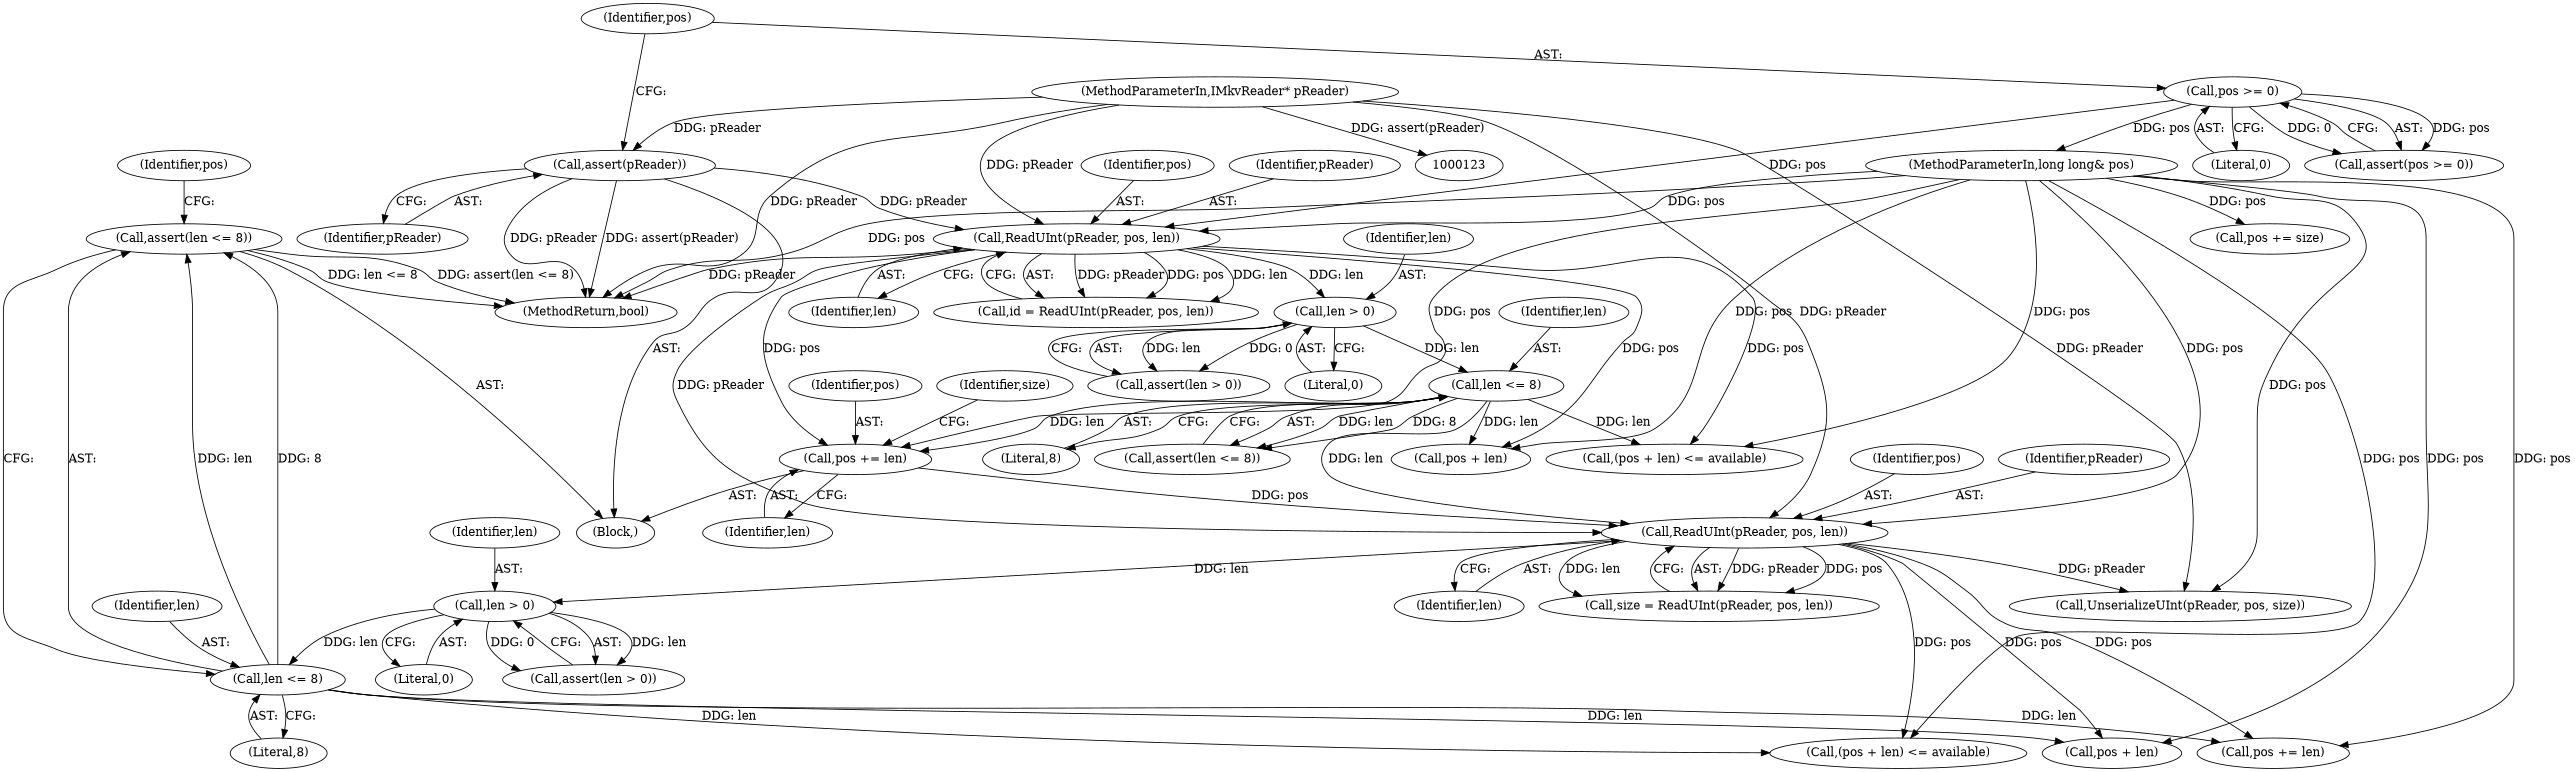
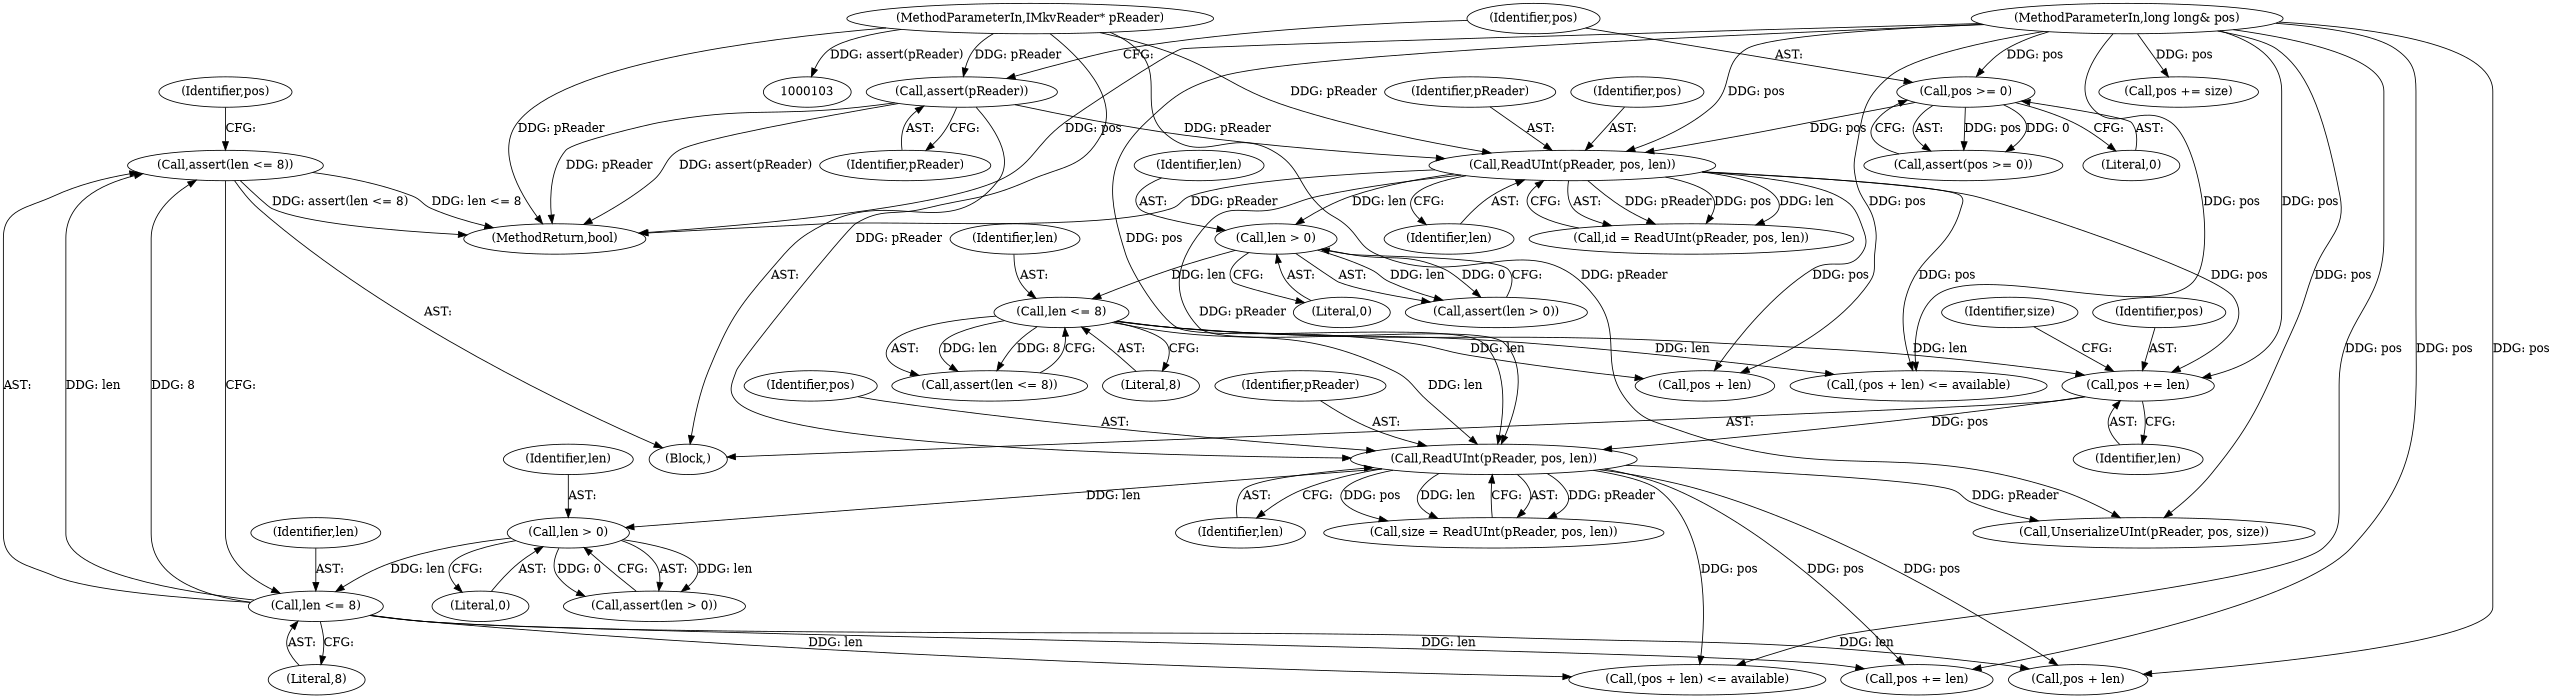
edge "(Call,pos >= 0)" -> "(MethodParameterIn,long long& pos)": reversed
node "1000123": label "1000123" -> "1000103"
